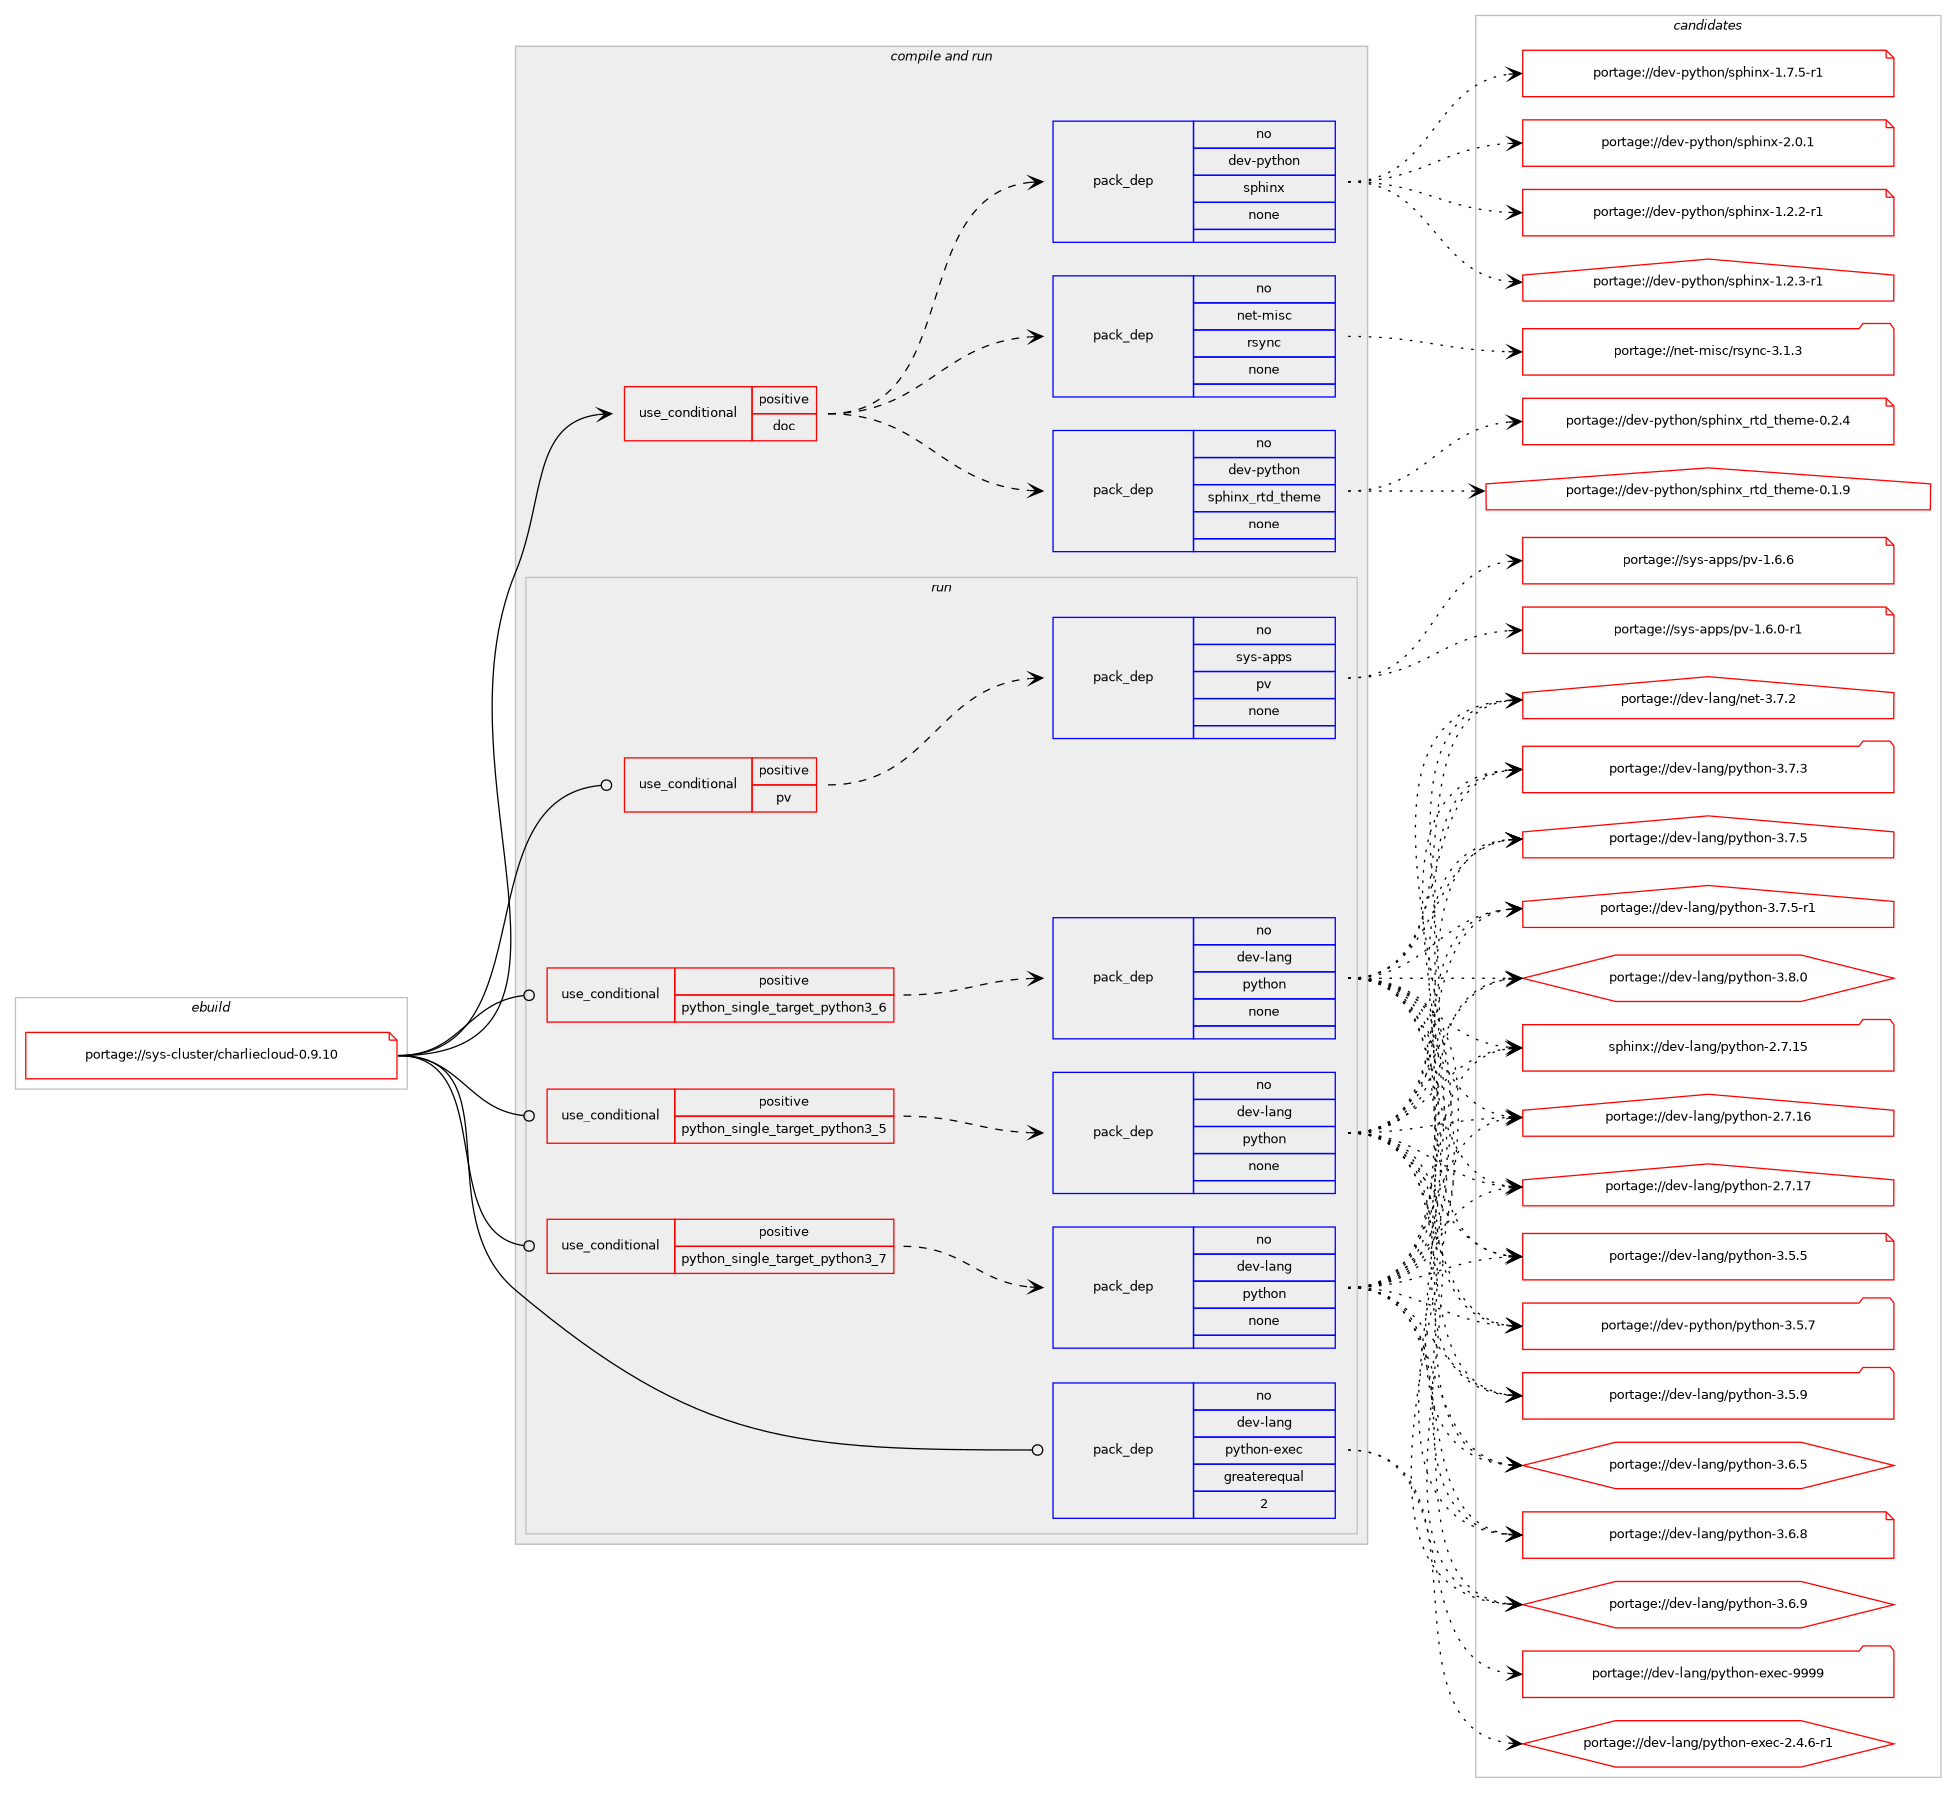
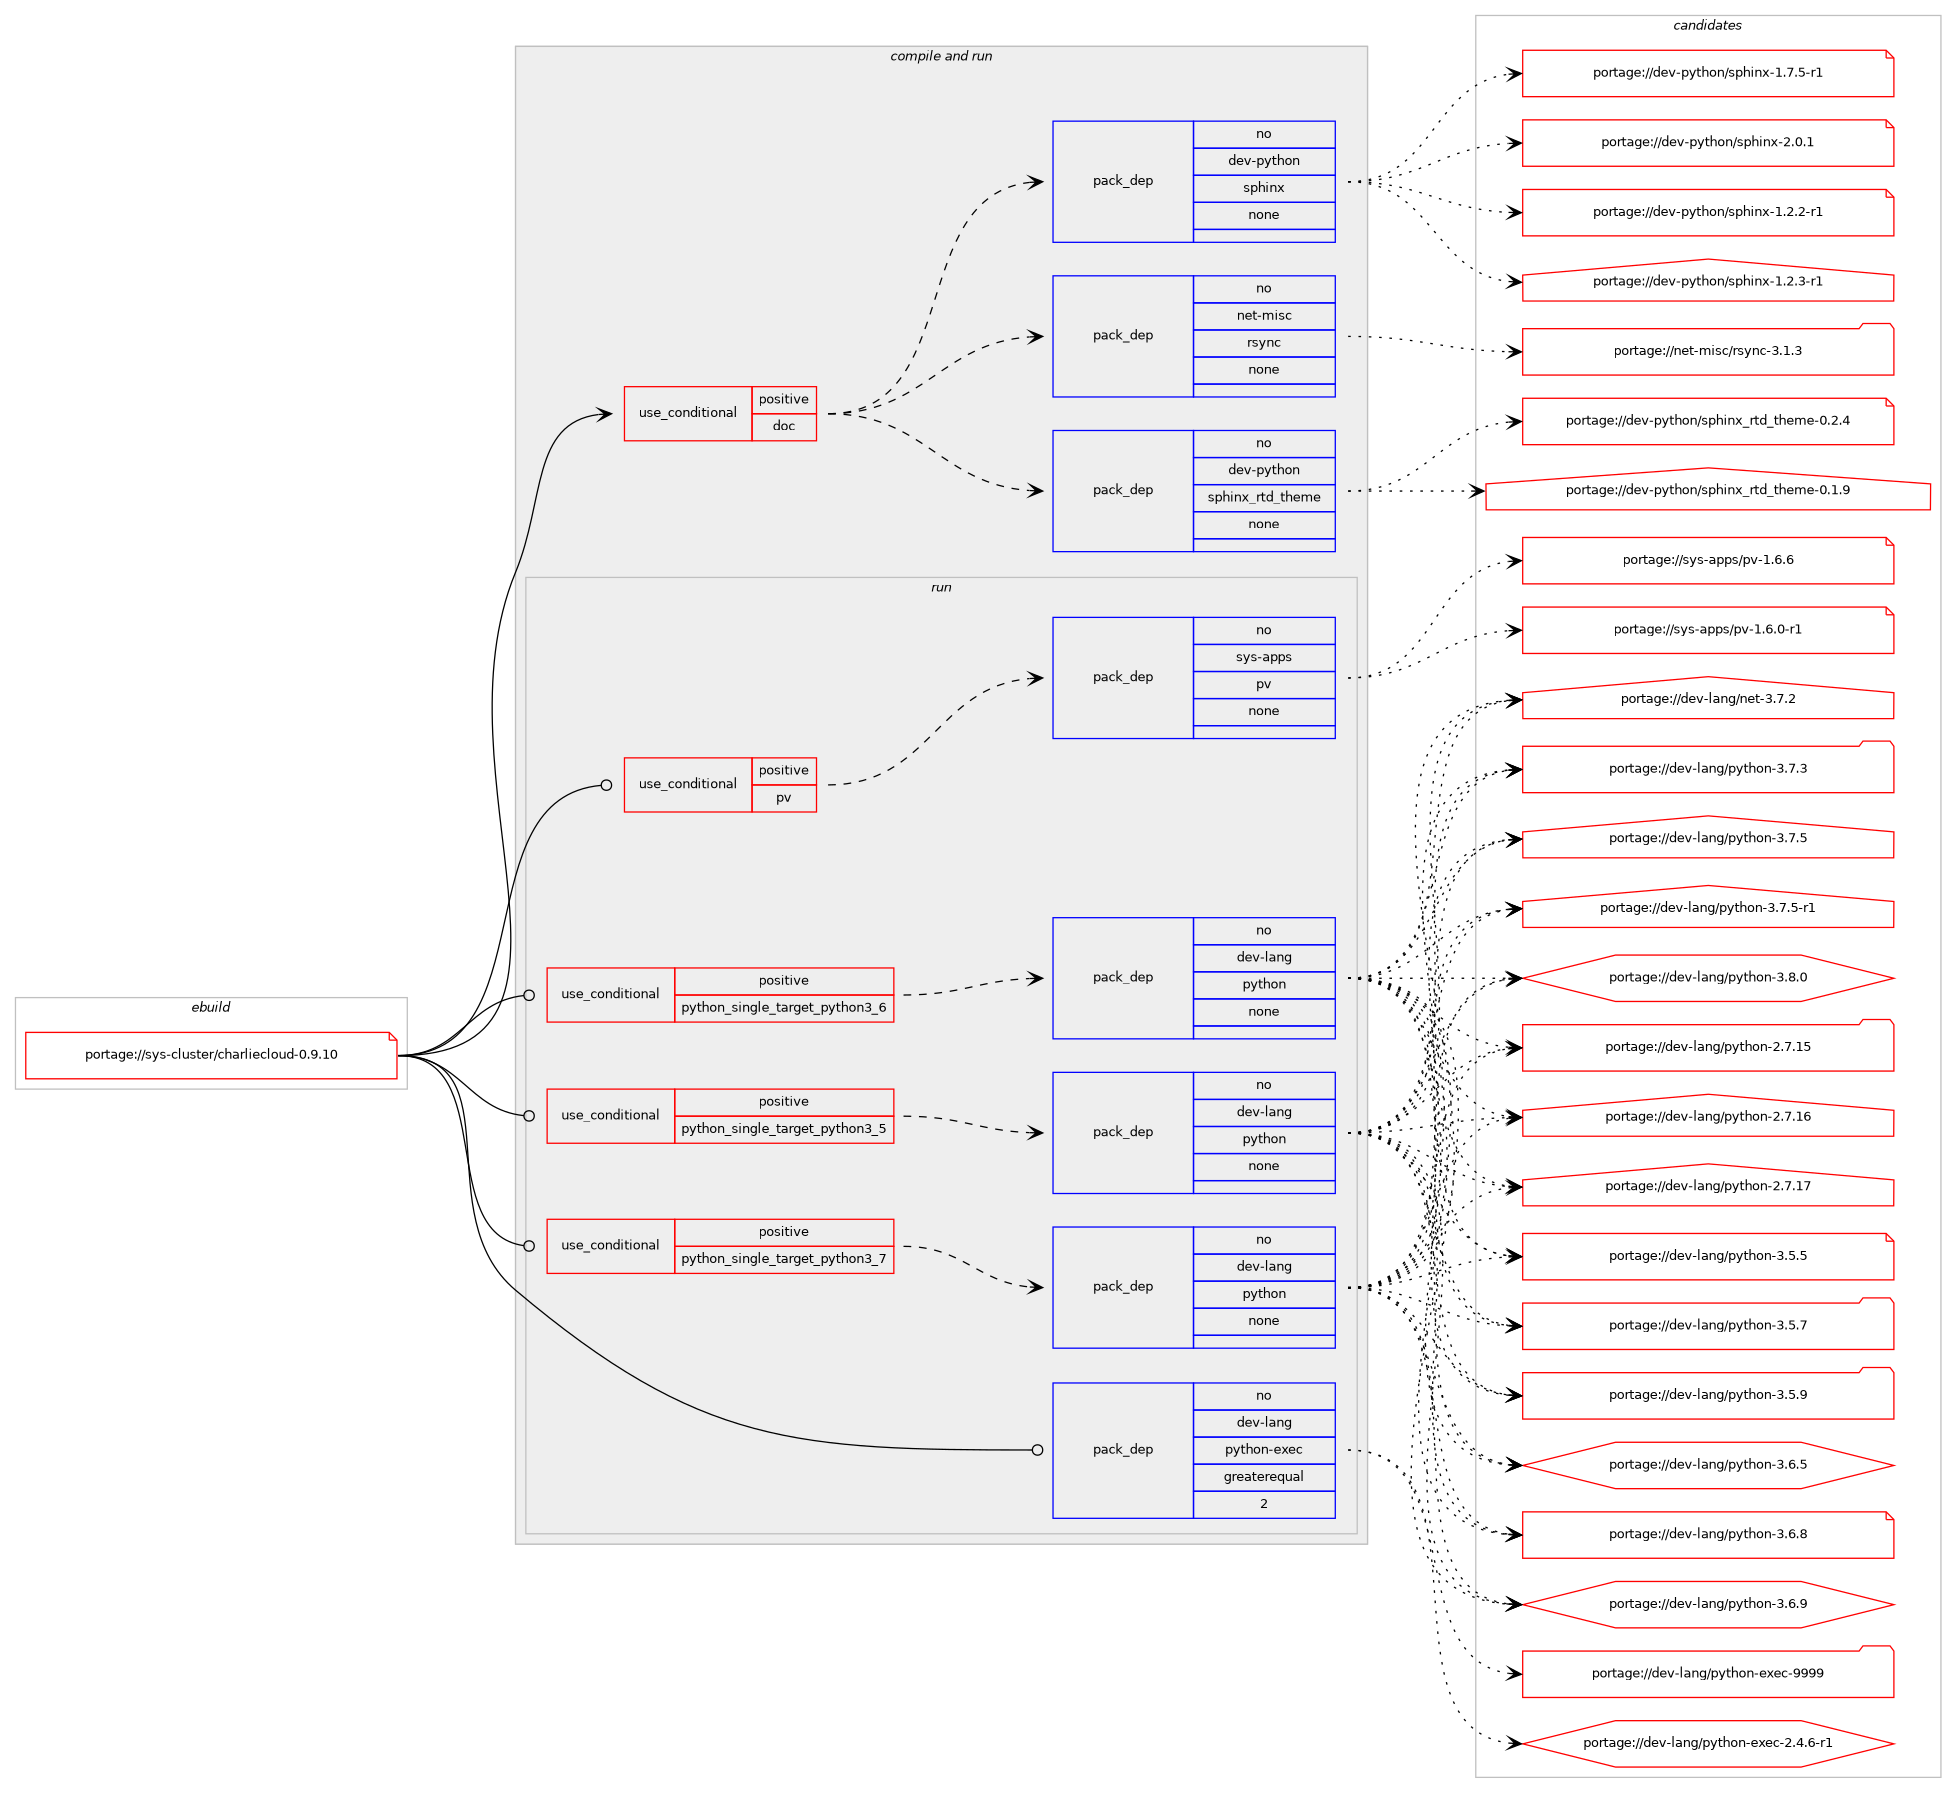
node "sphinx://dev-lang/python-2.7.15": label "sphinx://dev-lang/python-2.7.15" -> "portage://dev-lang/python-2.7.15"
node "portage://dev-python/python-3.5.7": label "portage://dev-python/python-3.5.7" -> "portage://dev-lang/python-3.5.7"
